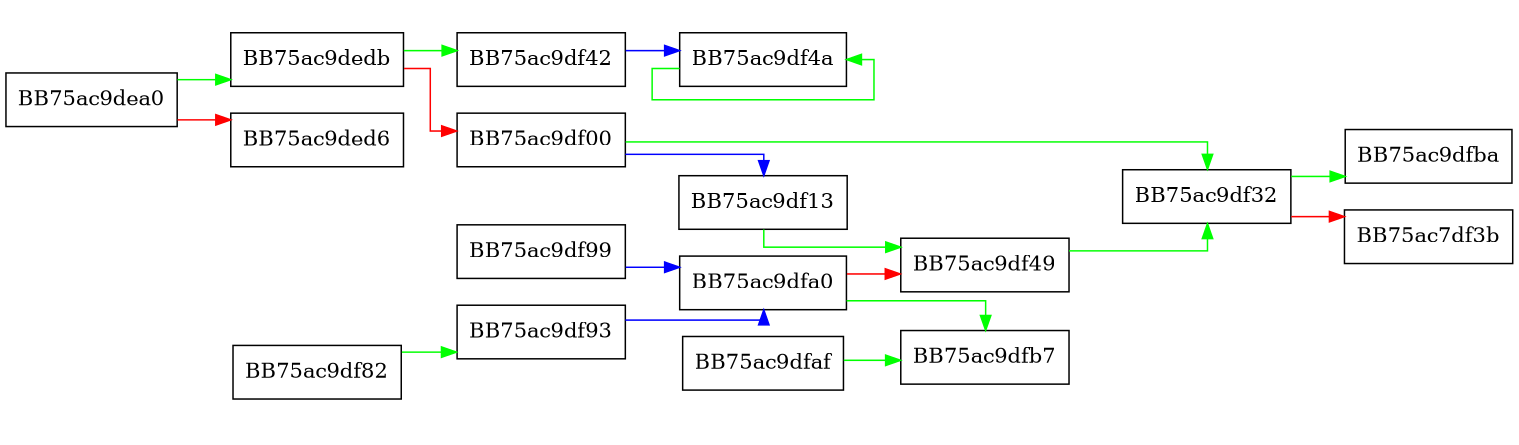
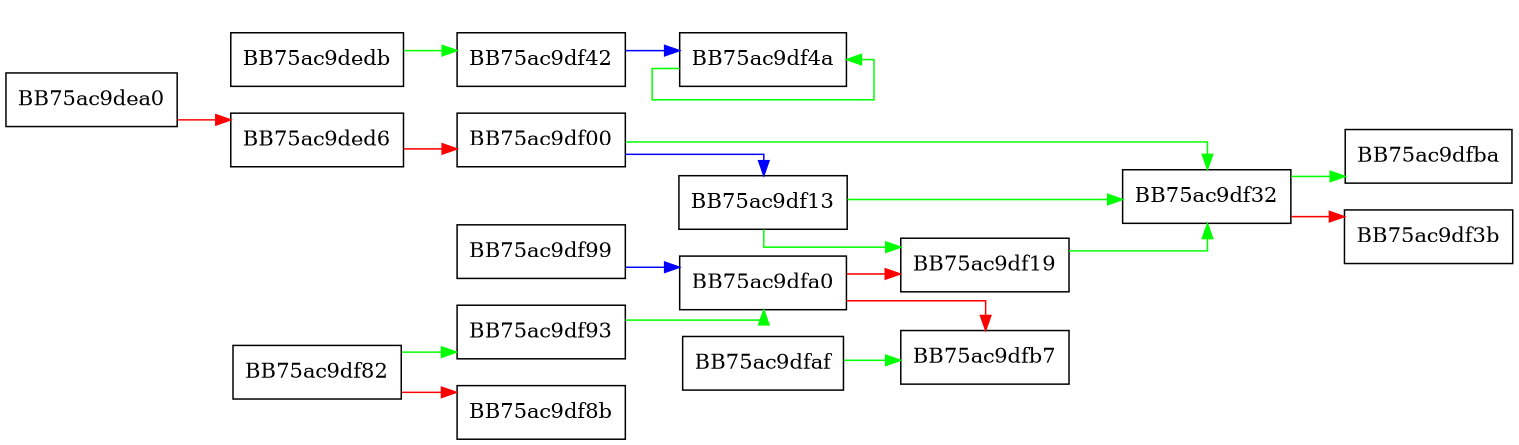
edge "BB75ac9dea0" -> "BB75ac9dedb": removed
edge "BB75ac9dedb" -> "BB75ac9df00": now "BB75ac9ded6" -> "BB75ac9df00"
edge "BB75ac9df13" -> "BB75ac9df32": added
node "BB75ac7df3b": label "BB75ac7df3b" -> "BB75ac9df3b"
node "BB75ac9df49": label "BB75ac9df49" -> "BB75ac9df19"
edge "BB75ac9dfa0" -> "BB75ac9dfb7": color green -> red
edge "BB75ac9df93" -> "BB75ac9dfa0": color blue -> green
node "BB75ac9df8b": added
